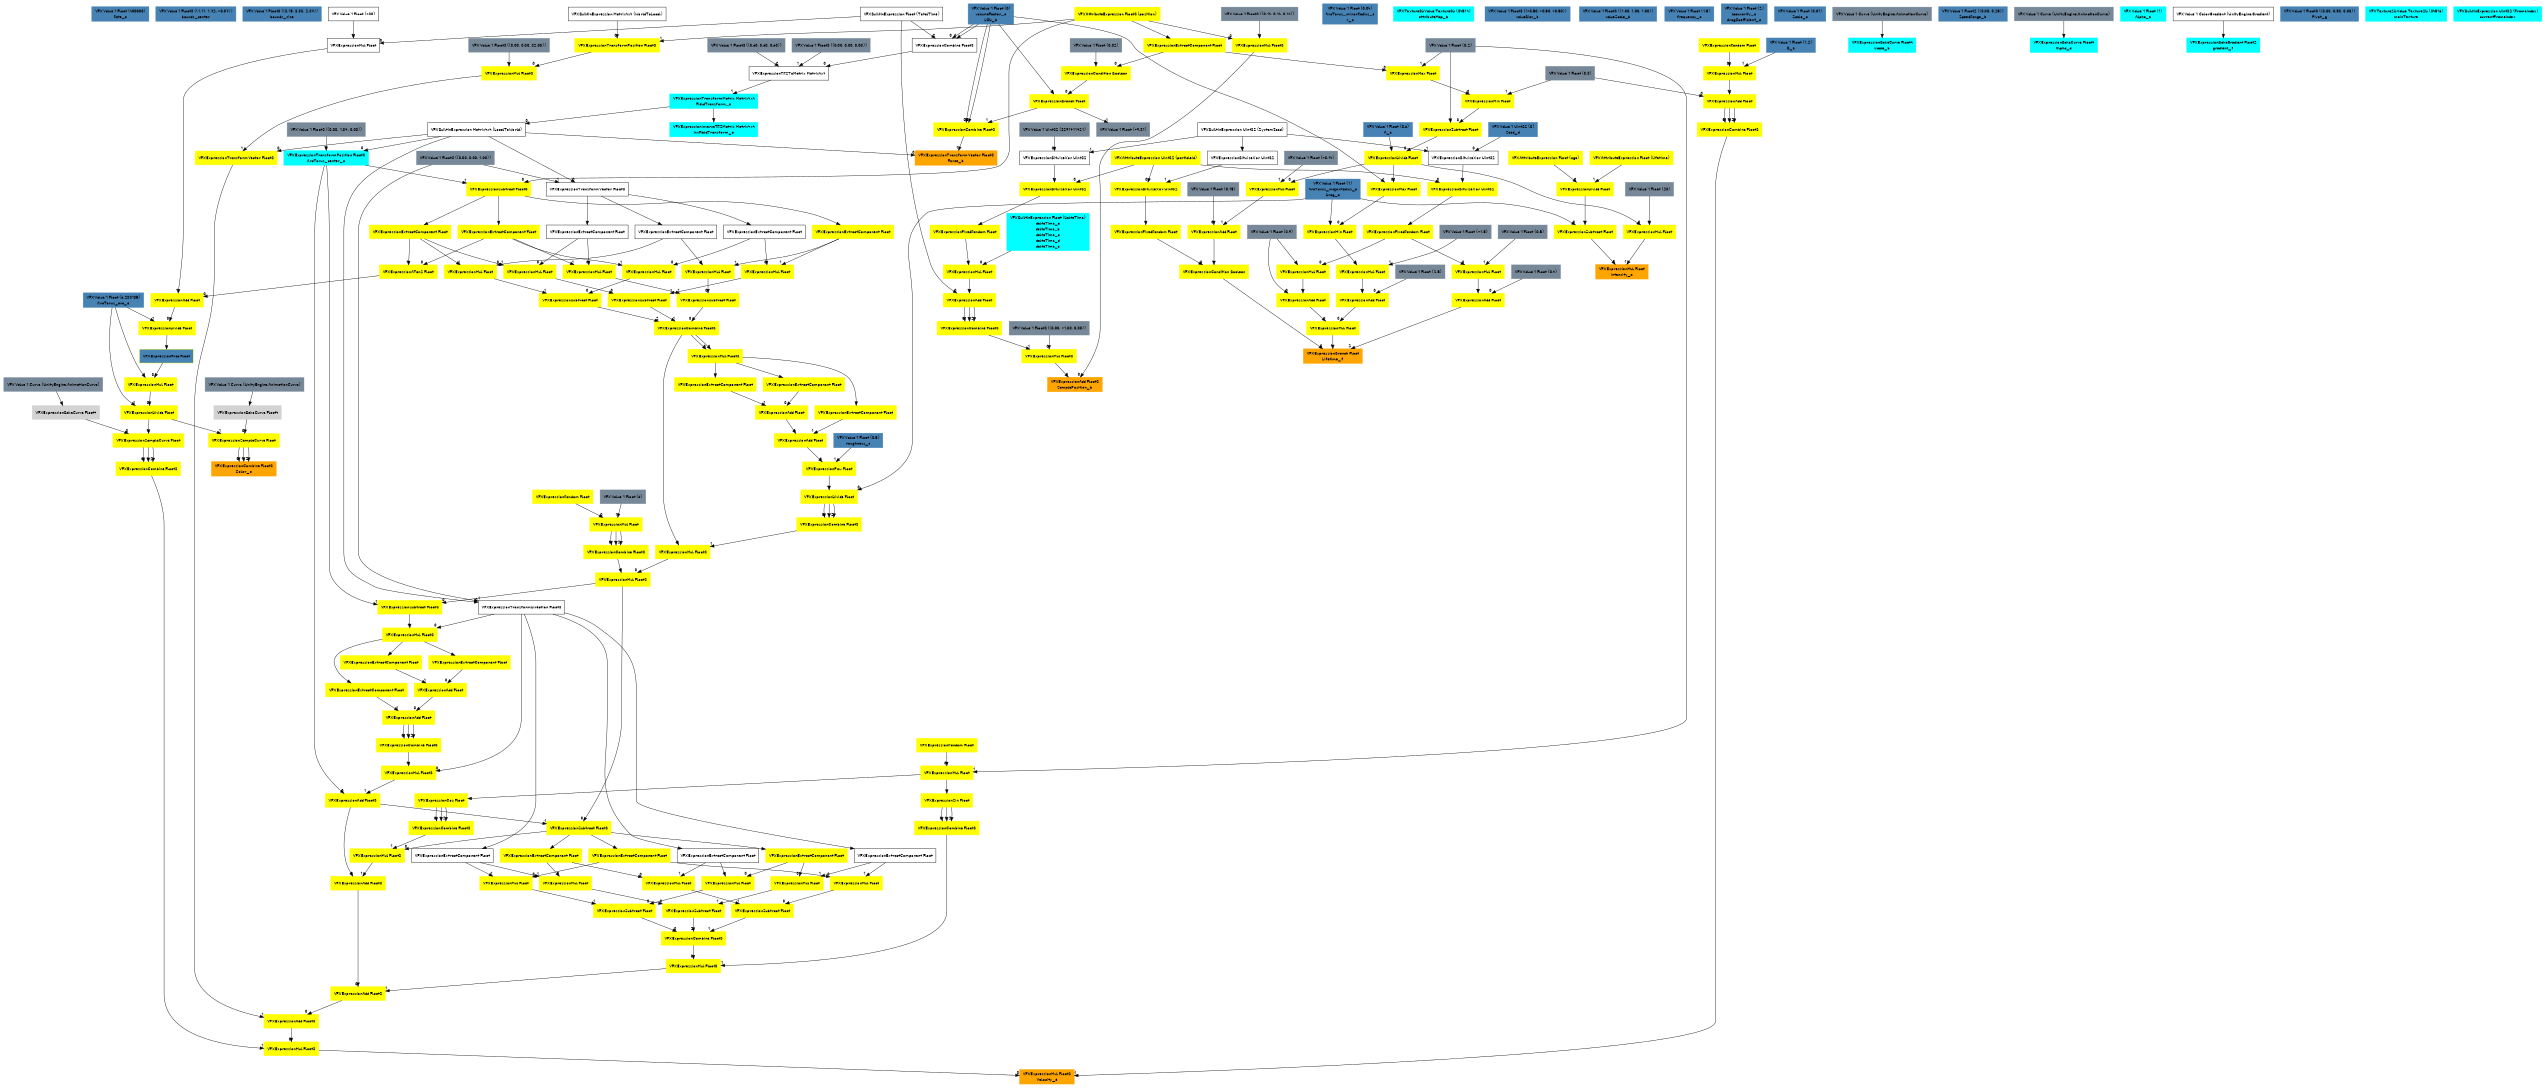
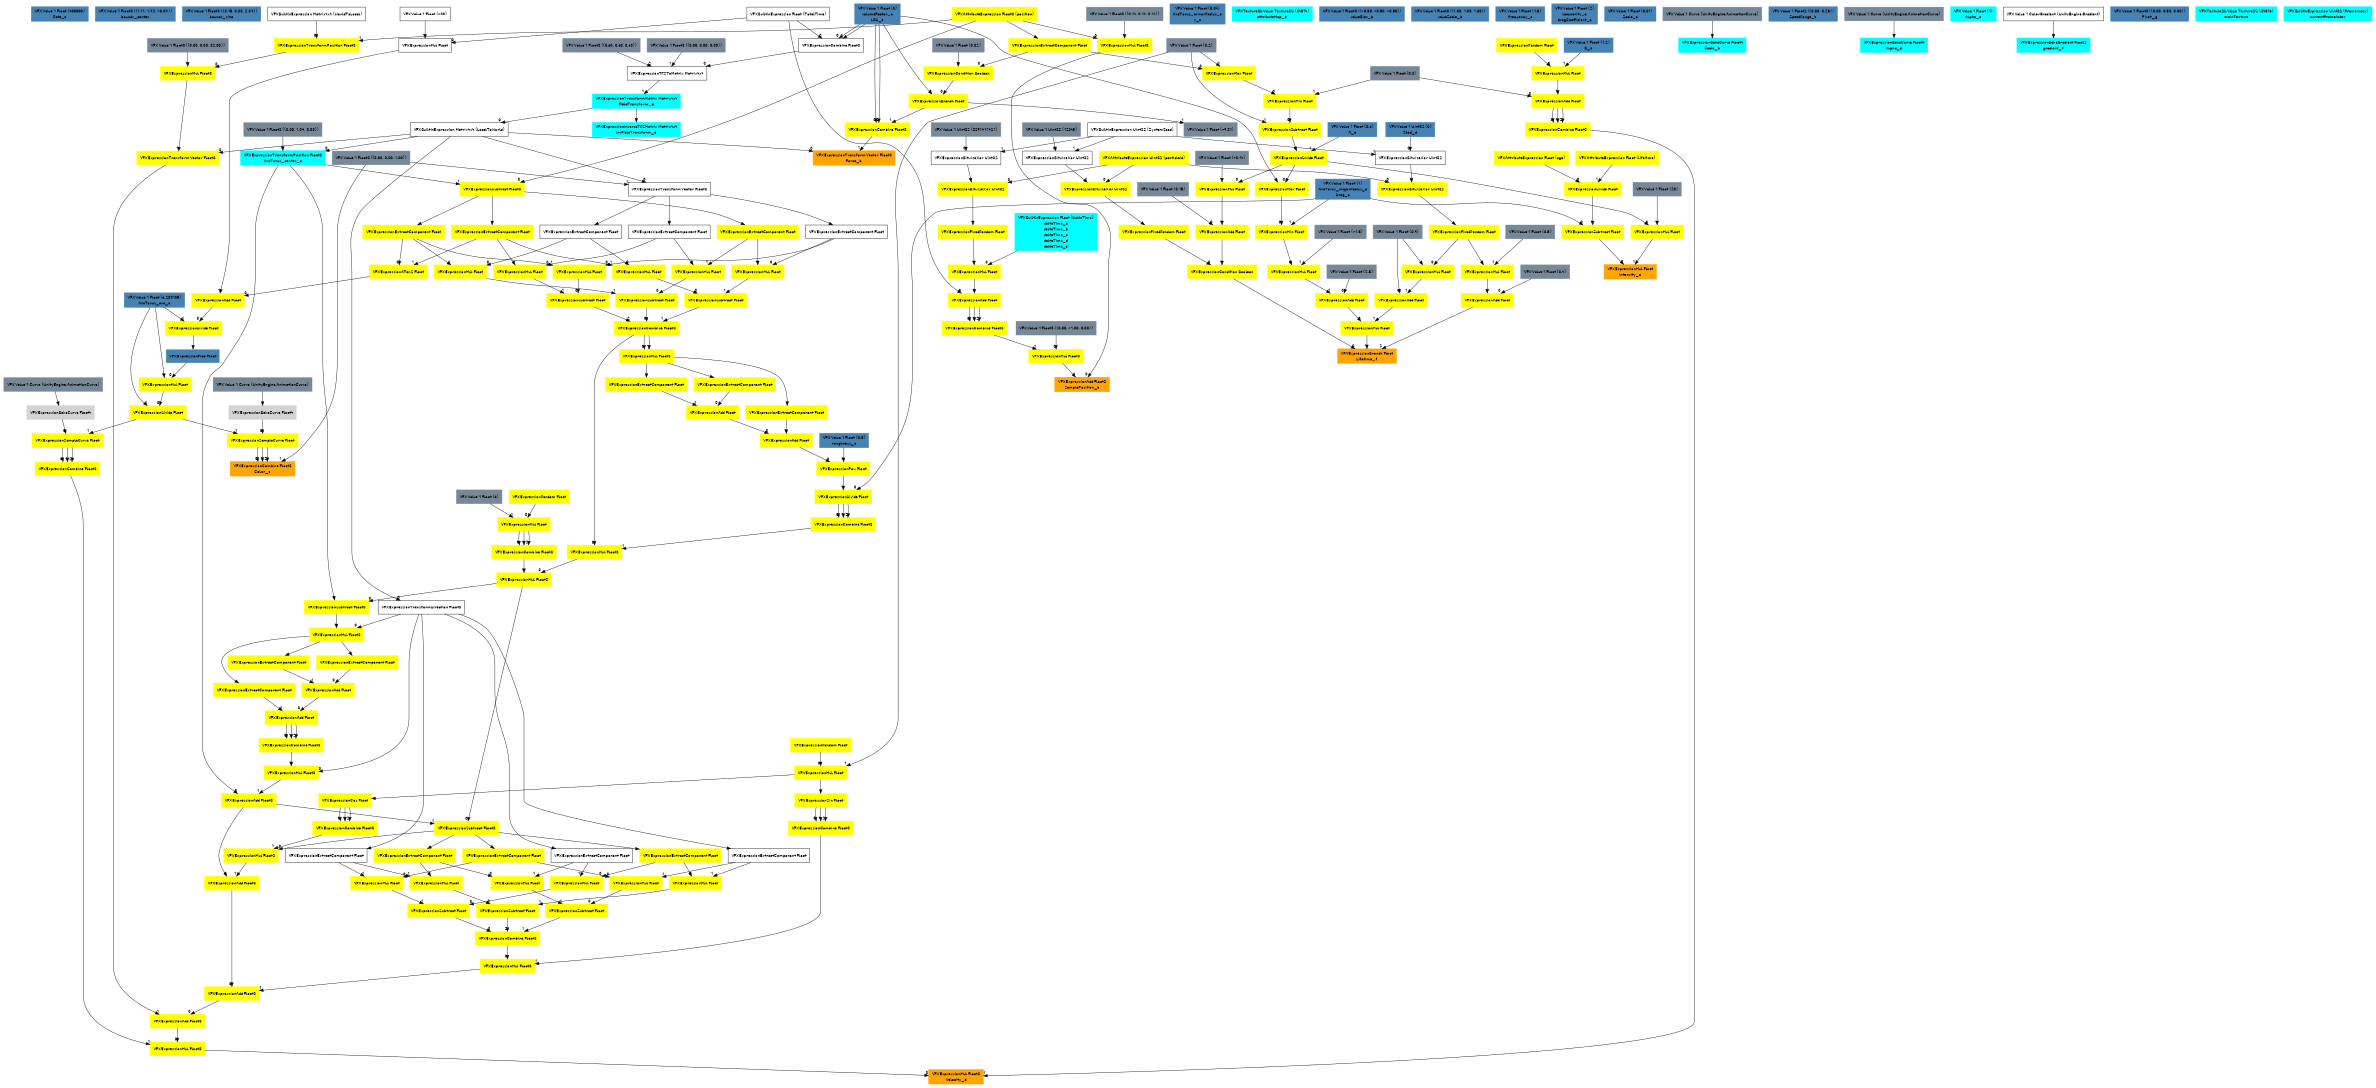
node "VFXValue`1 Uint32 (12345)": added
edge "VFXValue`1 Float3 ((0.00, 0.00, 1.00))" -> "VFXExpressionTransformDirection Float3": now "VFXValue`1 Float3 ((0.00, 0.00, 1.00))" -> "VFXExpressionCombine Float3 Color_c"
